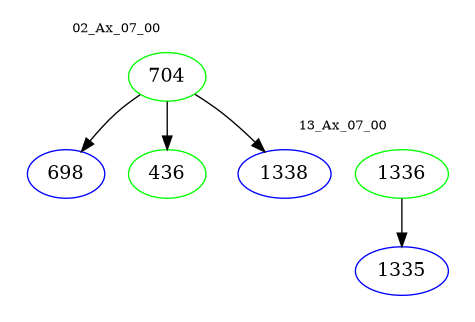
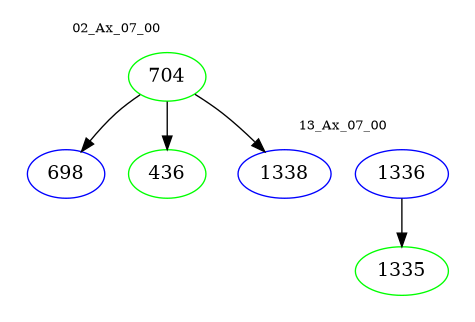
node "1336": color green -> blue
node "1335": color blue -> green
